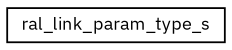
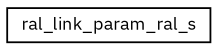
node "ral_link_param_type_s": label "ral_link_param_type_s" -> "ral_link_param_ral_s"
